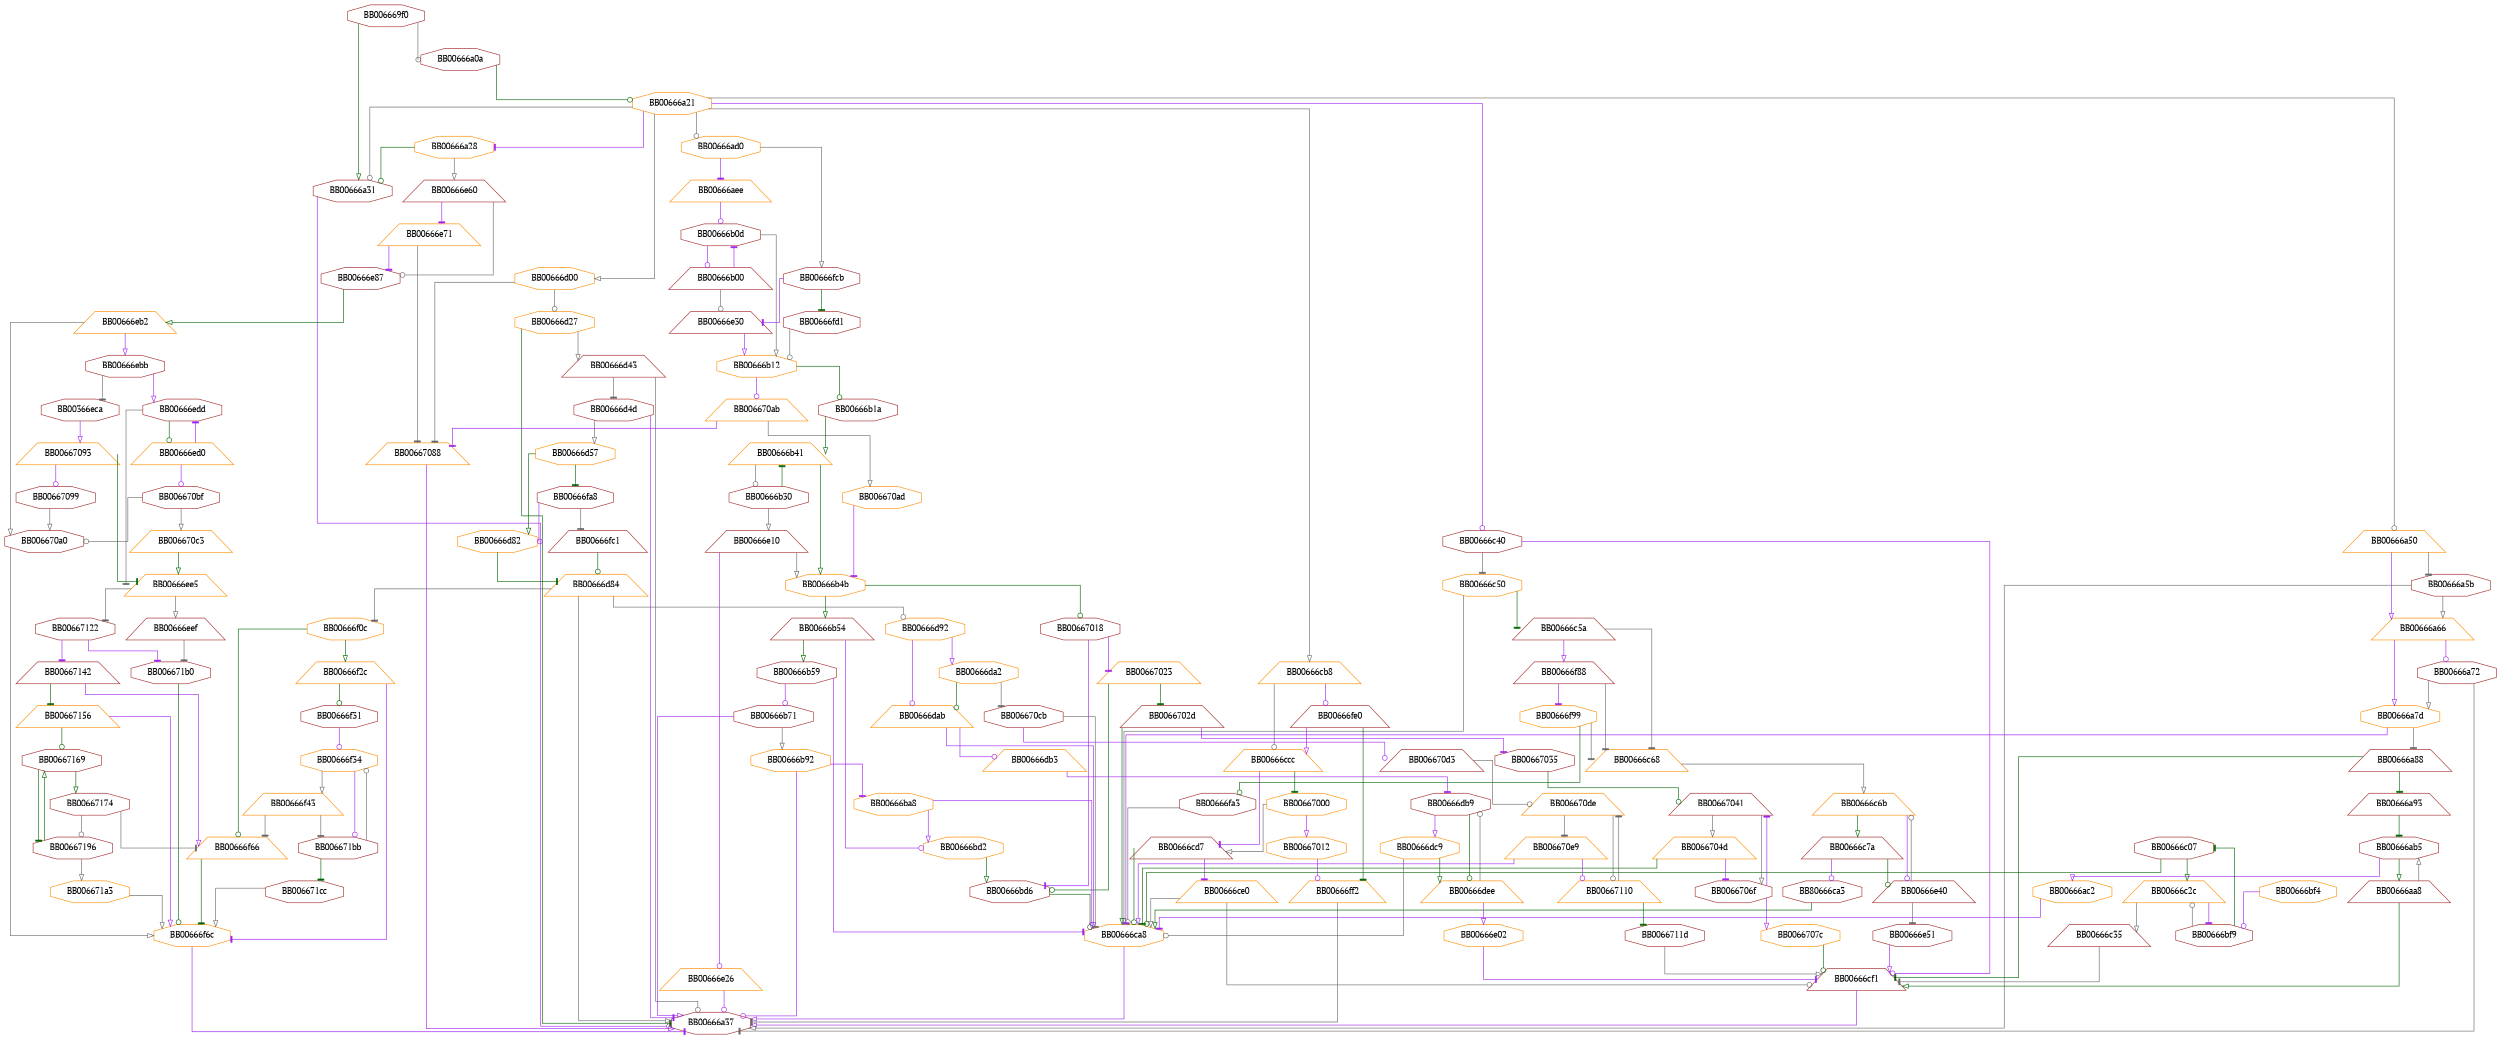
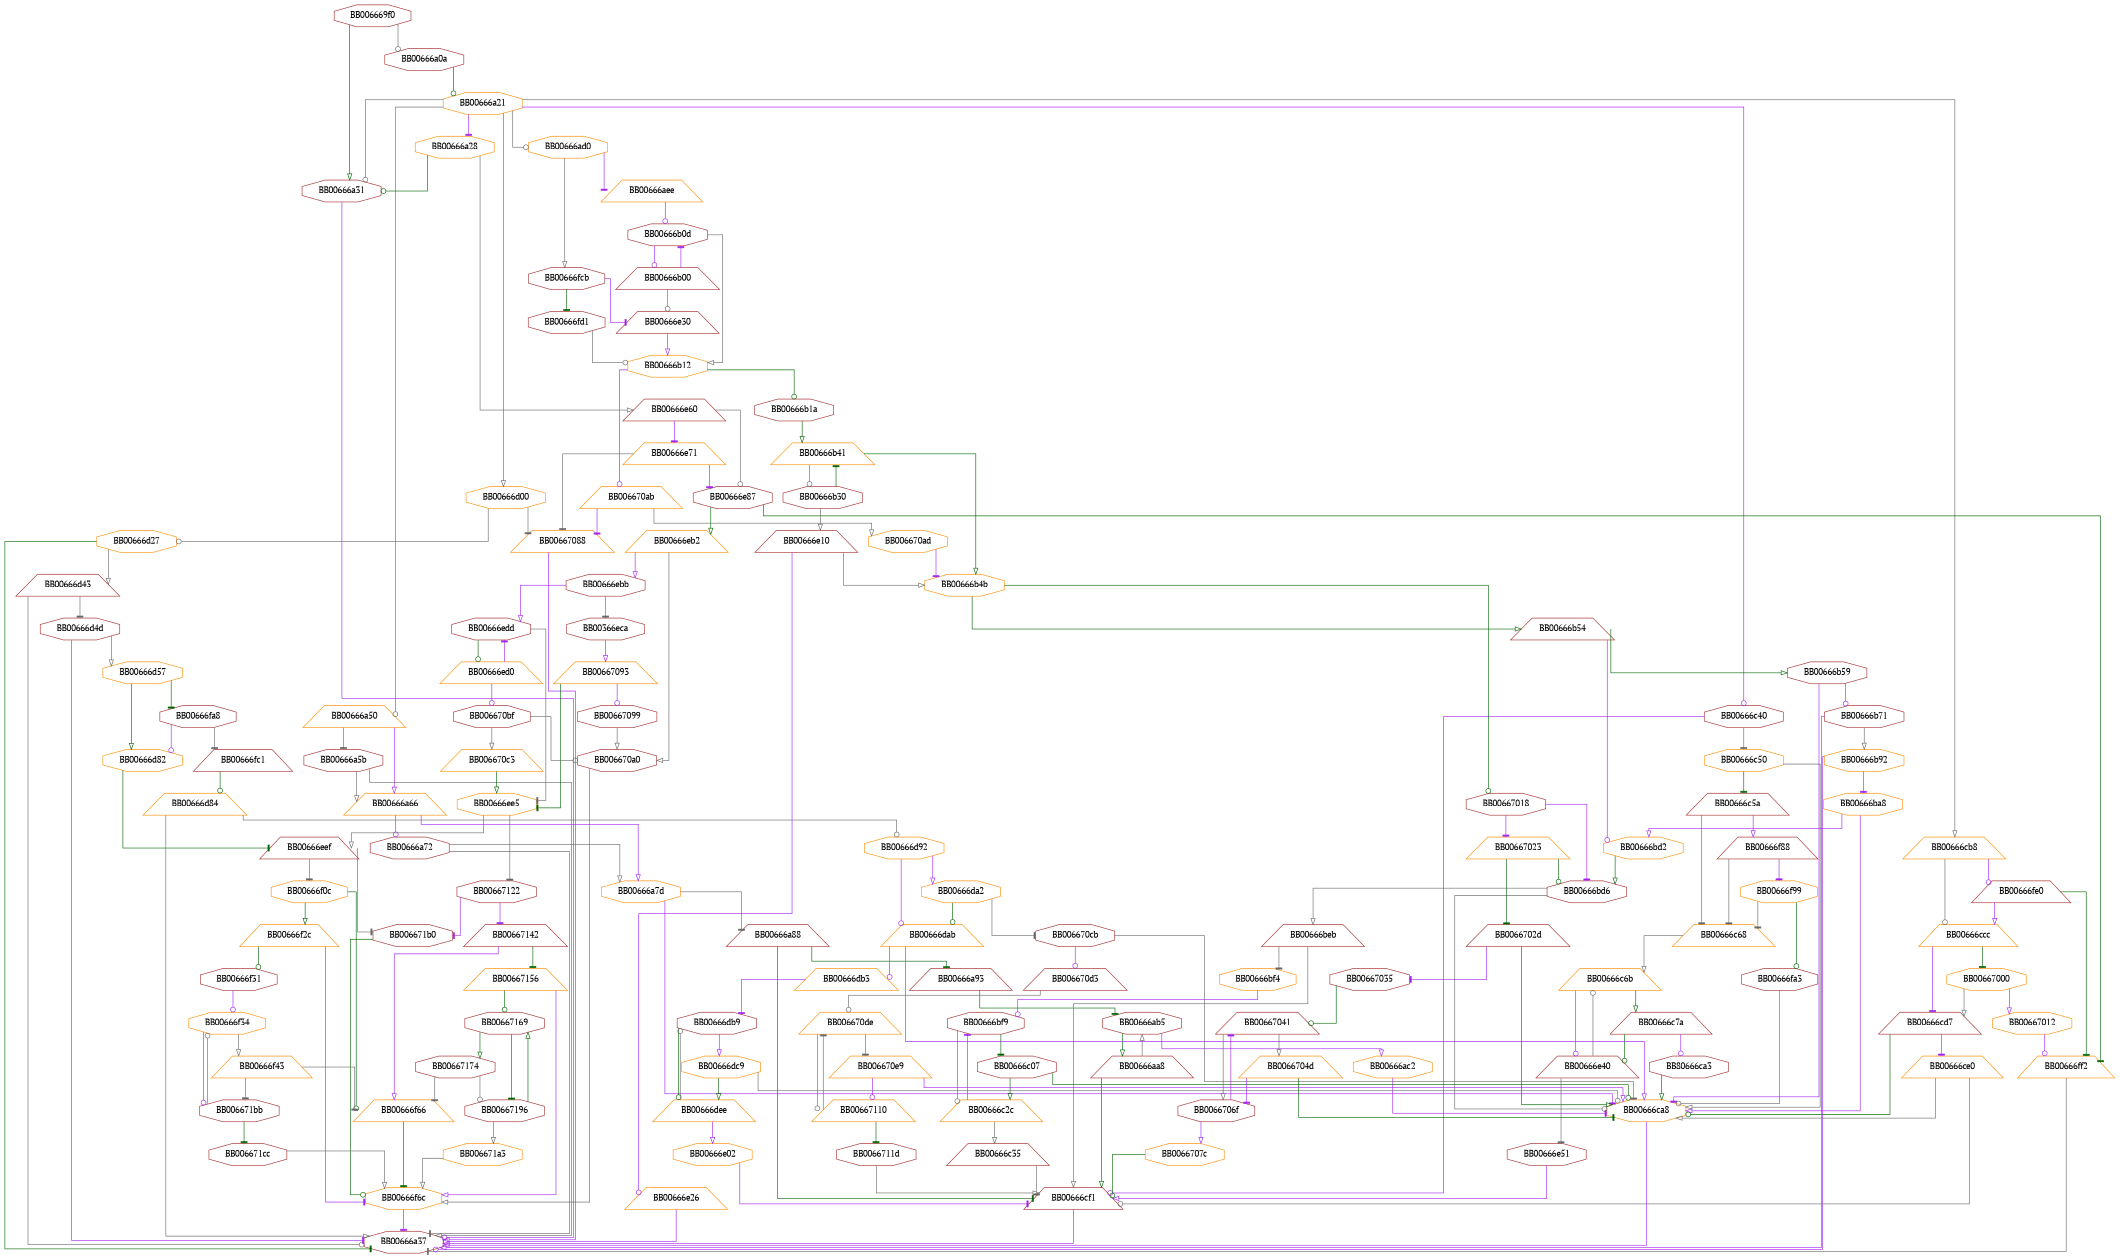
edge "BB00666e87" -> "BB00666ff2": added
edge "BB00666d82" -> "BB00666d84": now "BB00666d82" -> "BB00666eef"
node "BB00666ee5": shape trapezium -> octagon
edge "BB00666d84" -> "BB00666f0c": now "BB00666eef" -> "BB00666f0c"
edge "BB00666bd6" -> "BB00666ca8": color darkgreen -> gray40
node "BB00666beb": added
